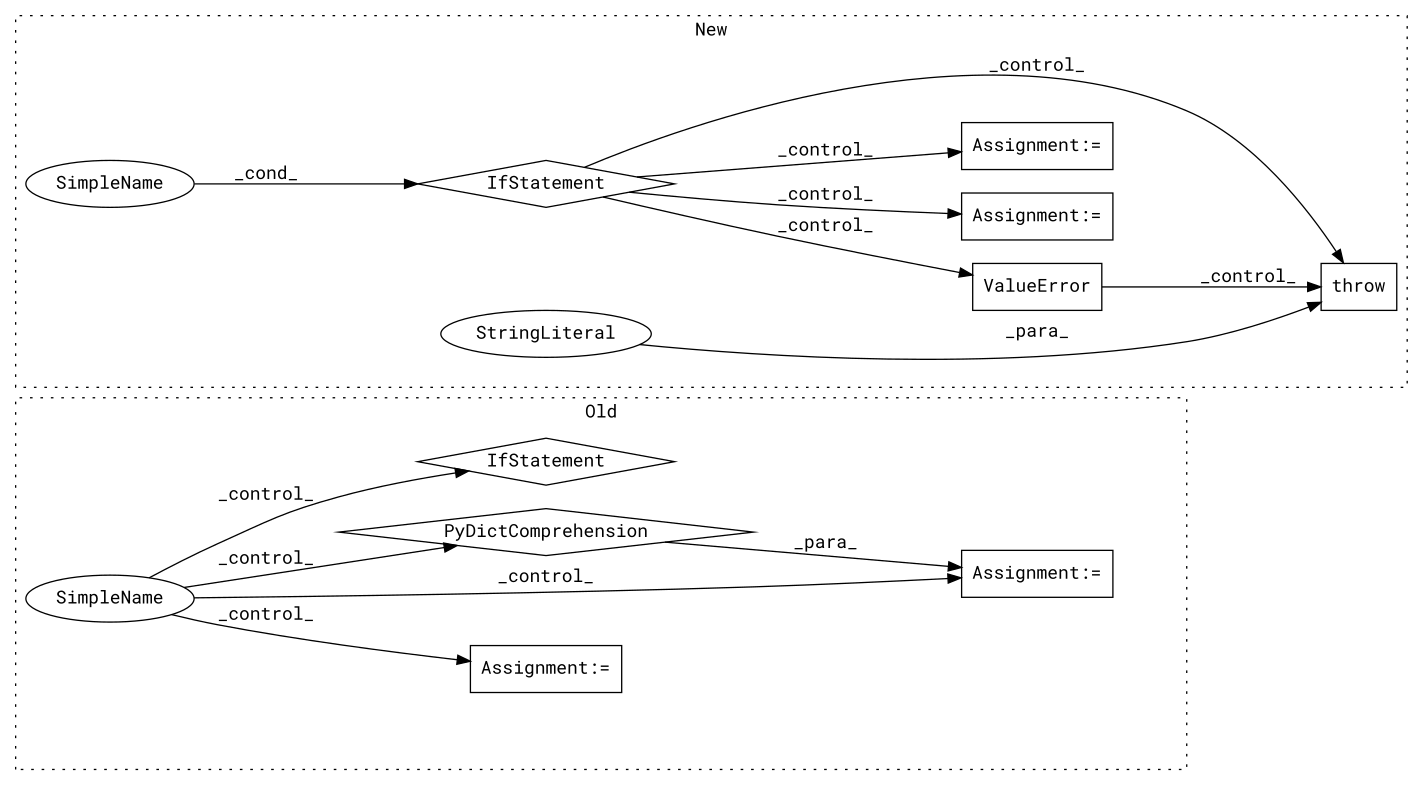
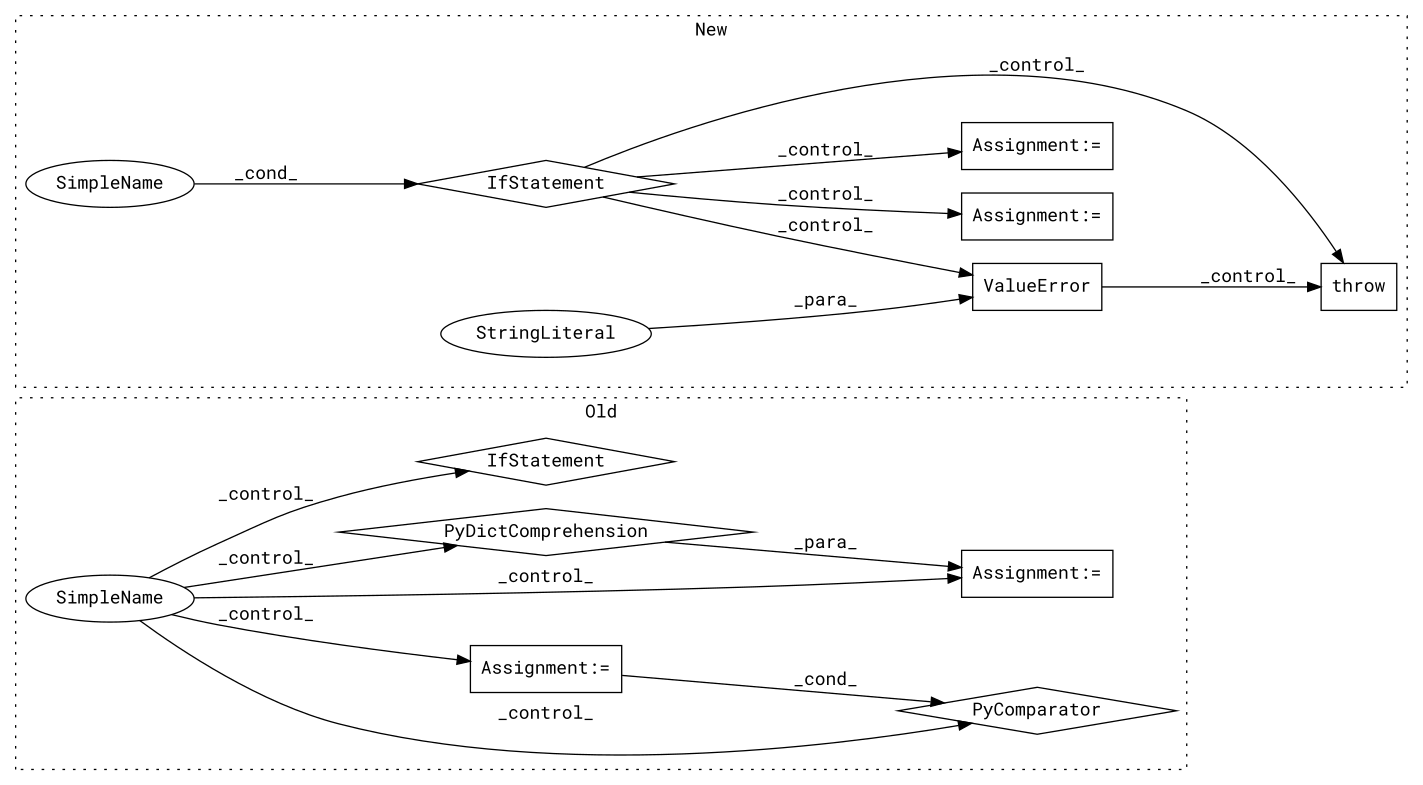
edge "StringLiteral" -> "throw": now "StringLiteral" -> "ValueError"
node "PyComparator": added
